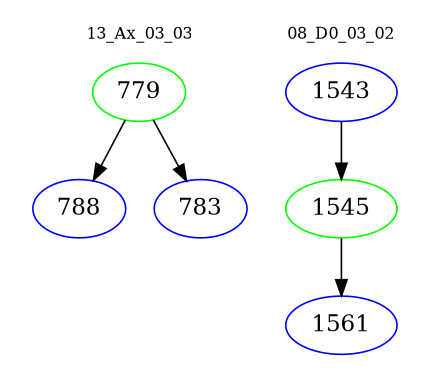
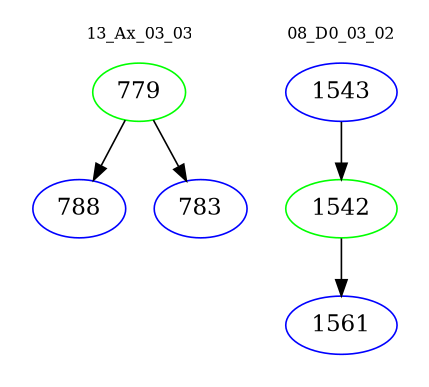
node "1545": label "1545" -> "1542"
